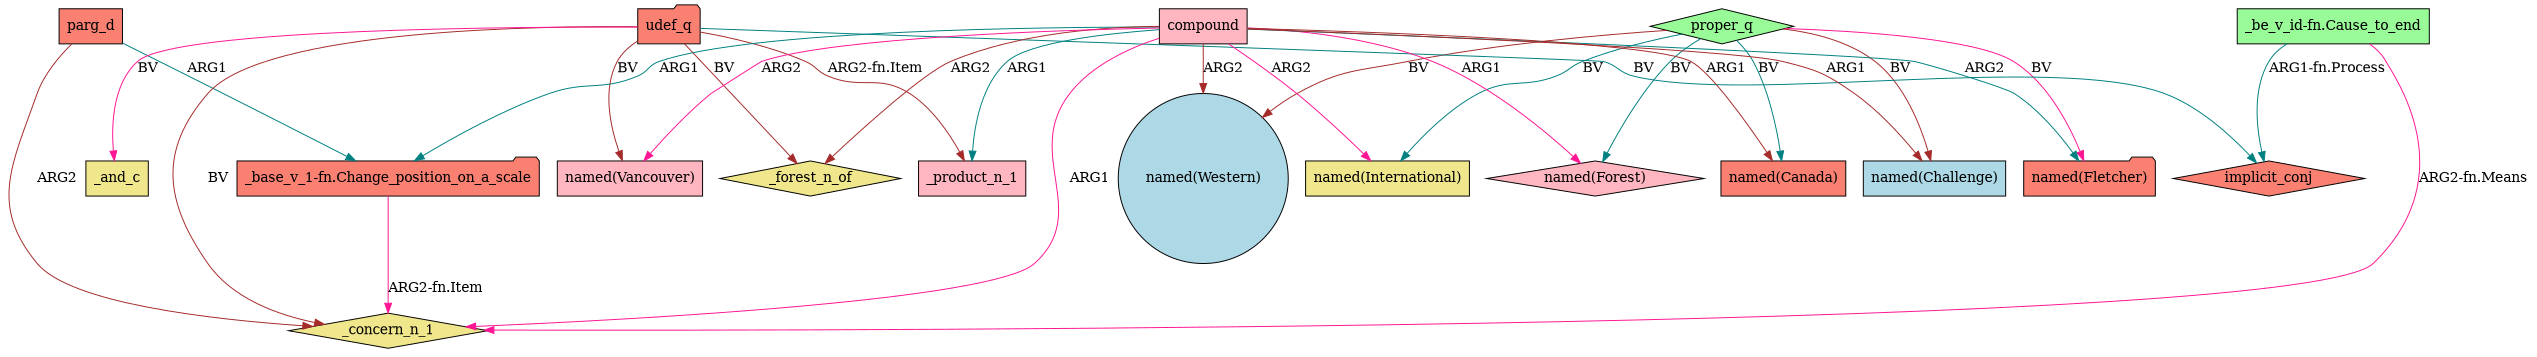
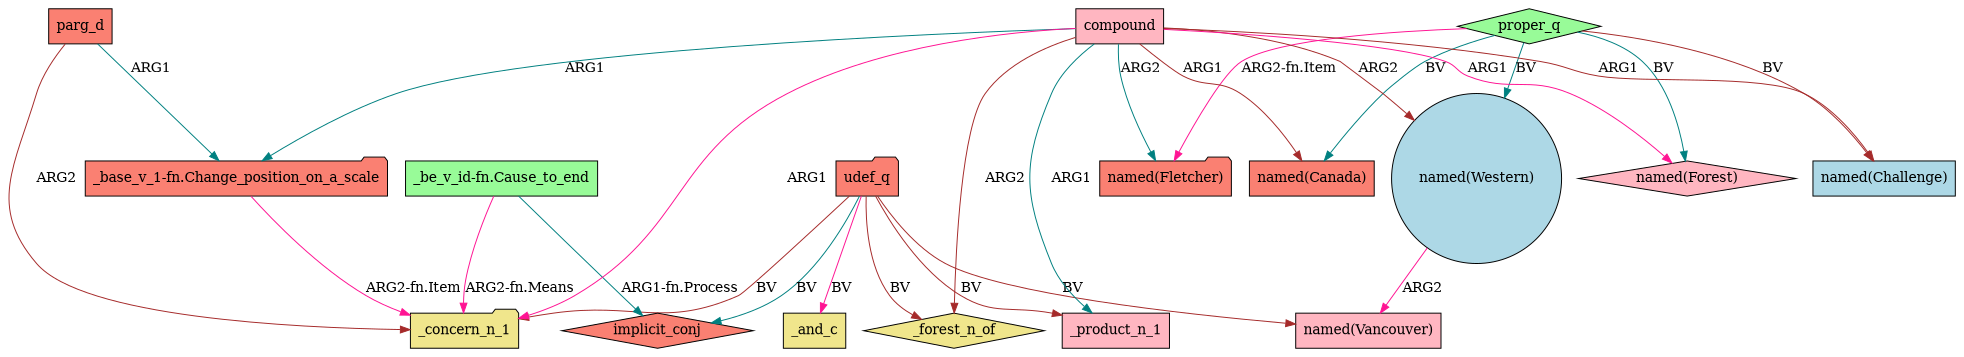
edge "compound" -> "named(Vancouver)": now "named(Western)" -> "named(Vancouver)"
edge "proper_q" -> "named(Western)": color brown -> teal
edge "udef_q" -> "_product_n_1": label "ARG2-fn.Item" -> "BV"
edge "proper_q" -> "named(Fletcher)": label "BV" -> "ARG2-fn.Item"
node "named(International)": removed
node "_concern_n_1": shape diamond -> folder
